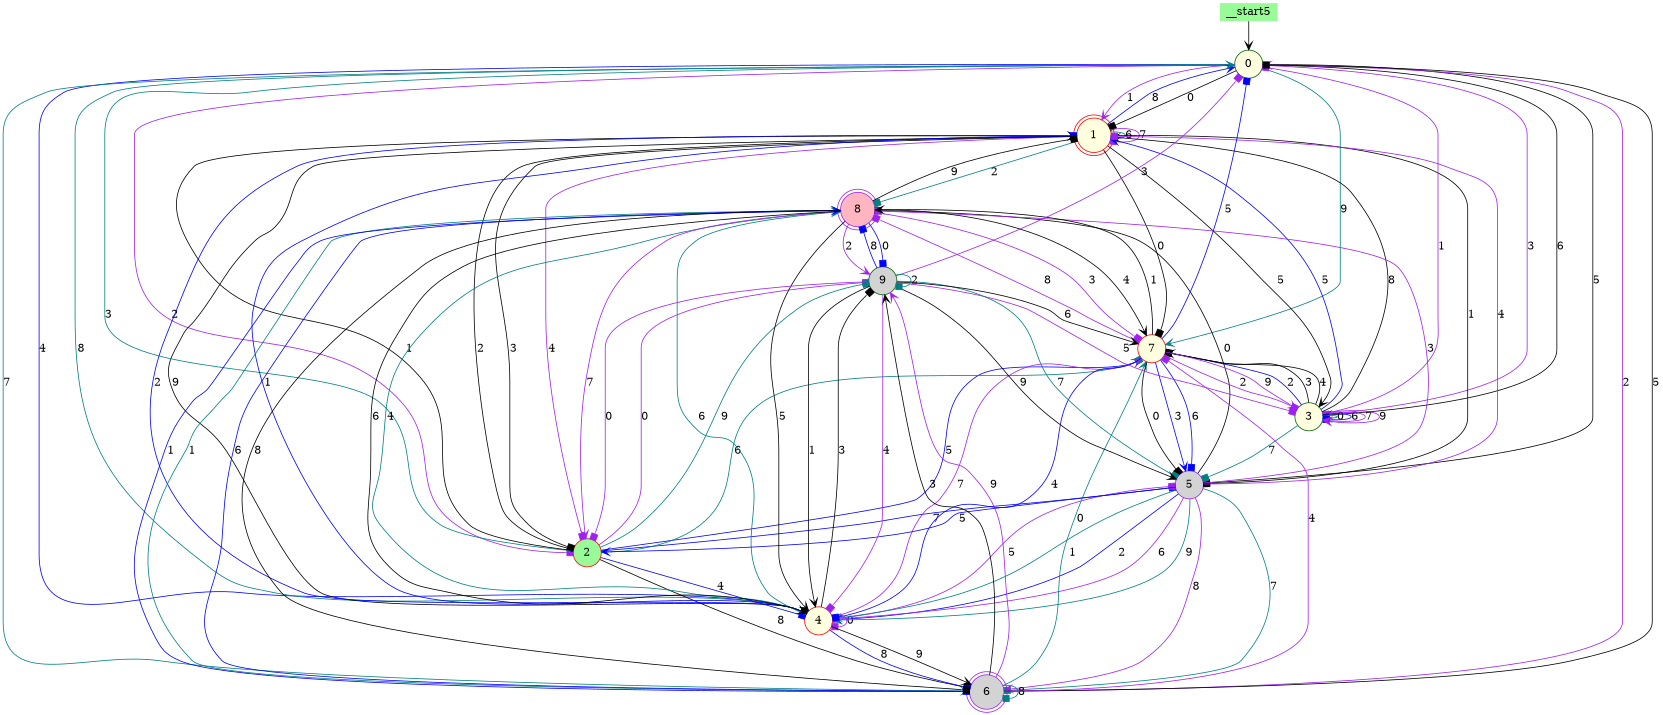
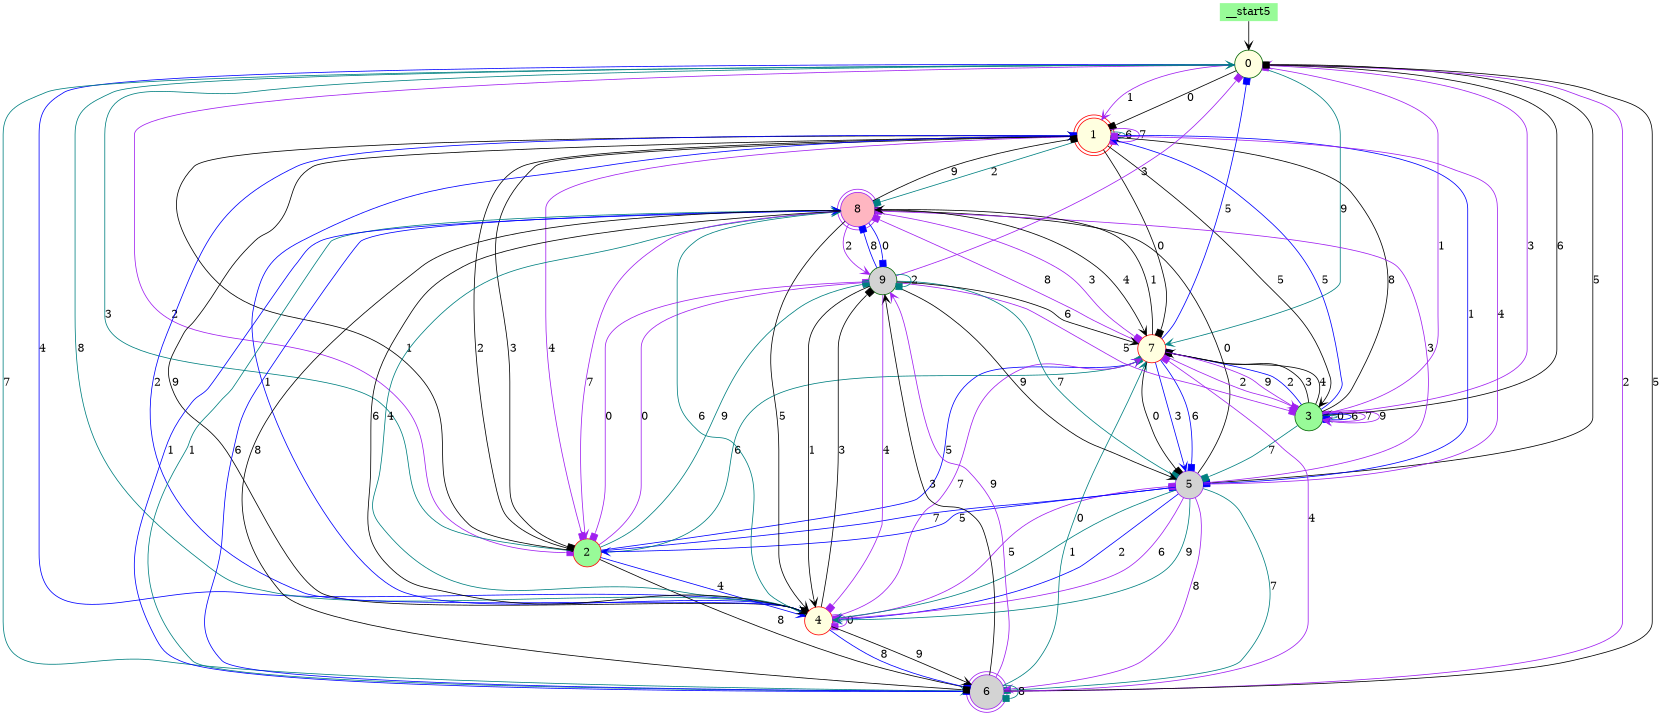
edge "1" -> "0": removed, label "8"
edge "1" -> "5": color black -> blue
node "3": fillcolor lightyellow -> palegreen
edge "7" -> "4": removed, label "4"
edge "2" -> "4": arrowhead box -> vee
